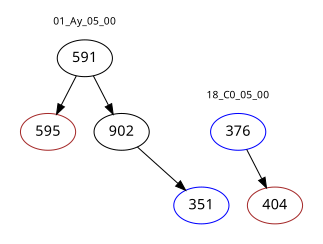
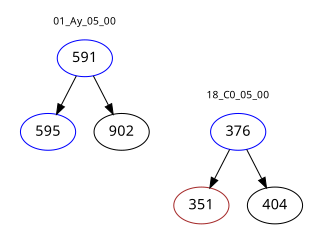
node "591": color black -> blue
node "595": color brown -> blue
edge "902" -> "351": now "376" -> "351"
node "351": color blue -> brown
node "404": color brown -> black
